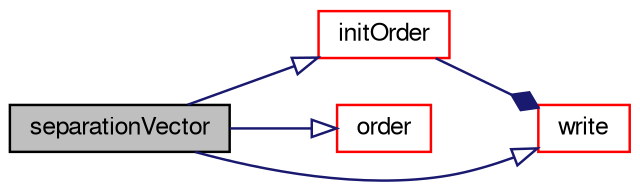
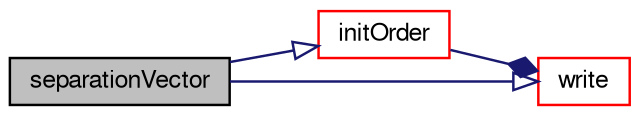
node "order": removed
